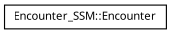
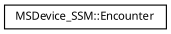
node "Encounter_SSM::Encounter": label "Encounter_SSM::Encounter" -> "MSDevice_SSM::Encounter"
